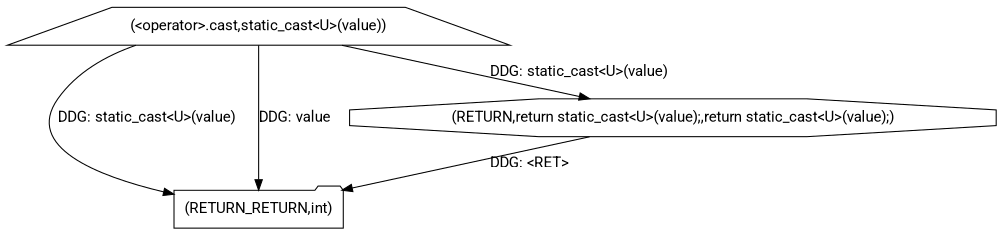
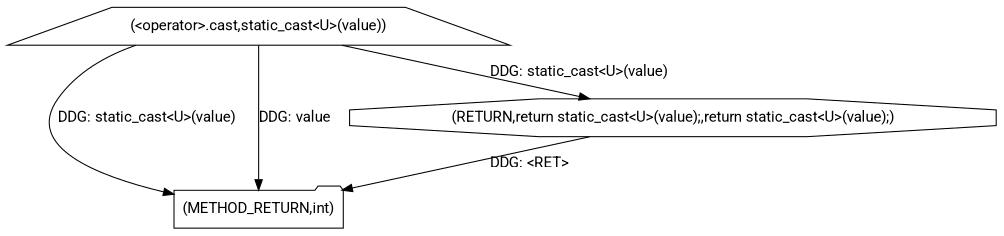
node "(RETURN_RETURN,int)": label "(RETURN_RETURN,int)" -> "(METHOD_RETURN,int)"
